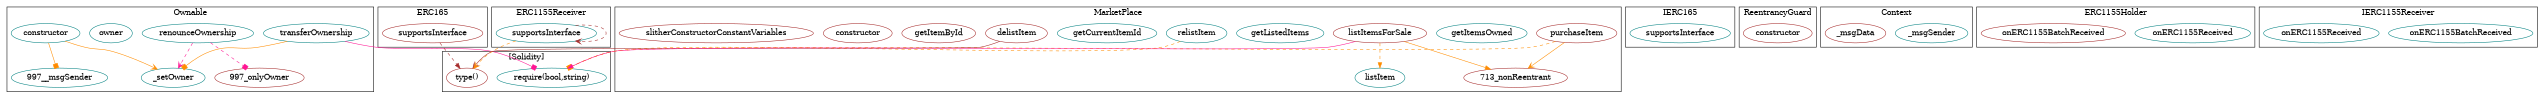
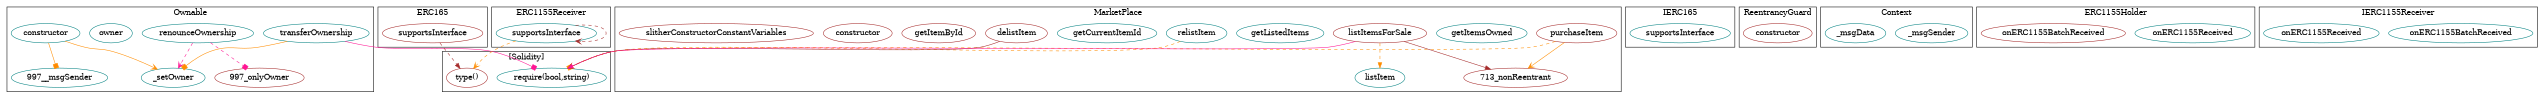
node "_msgData": color brown -> teal
edge "delistItem" -> "type()": now "delistItem" -> "require(bool,string)"
edge "purchaseItem" -> "require(bool,string)": arrowhead box -> vee
edge "listItemsForSale" -> "713_nonReentrant": color darkorange -> brown
